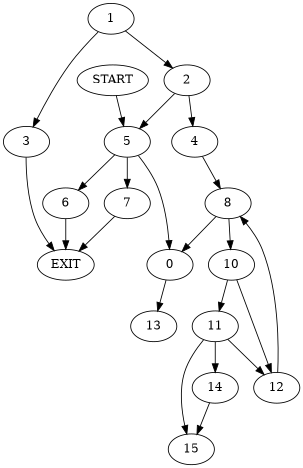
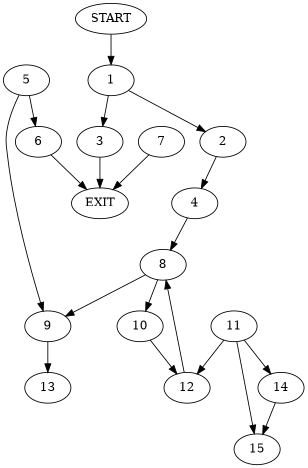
edge "START" -> "5": now "START" -> "1"
edge "2" -> "5": removed
edge "5" -> "7": removed
node "0": label "0" -> "9"
edge "10" -> "11": removed
